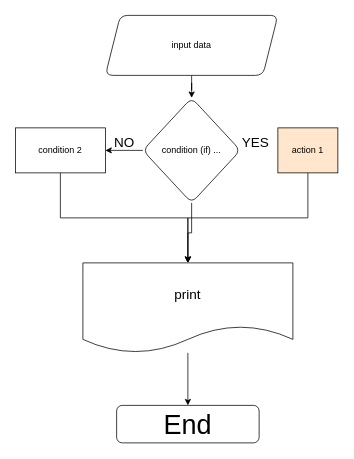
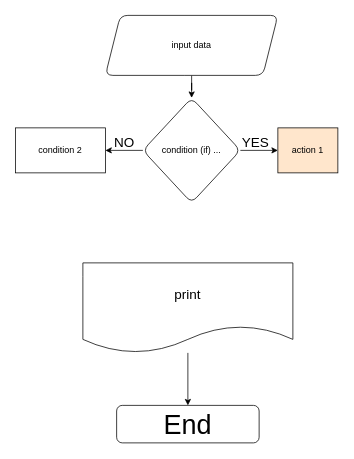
edge "condition 2" -> "print": removed
edge "action 1" -> "print": removed
edge "condition (if) ..." -> "print": now "condition (if) ..." -> "action 1"
